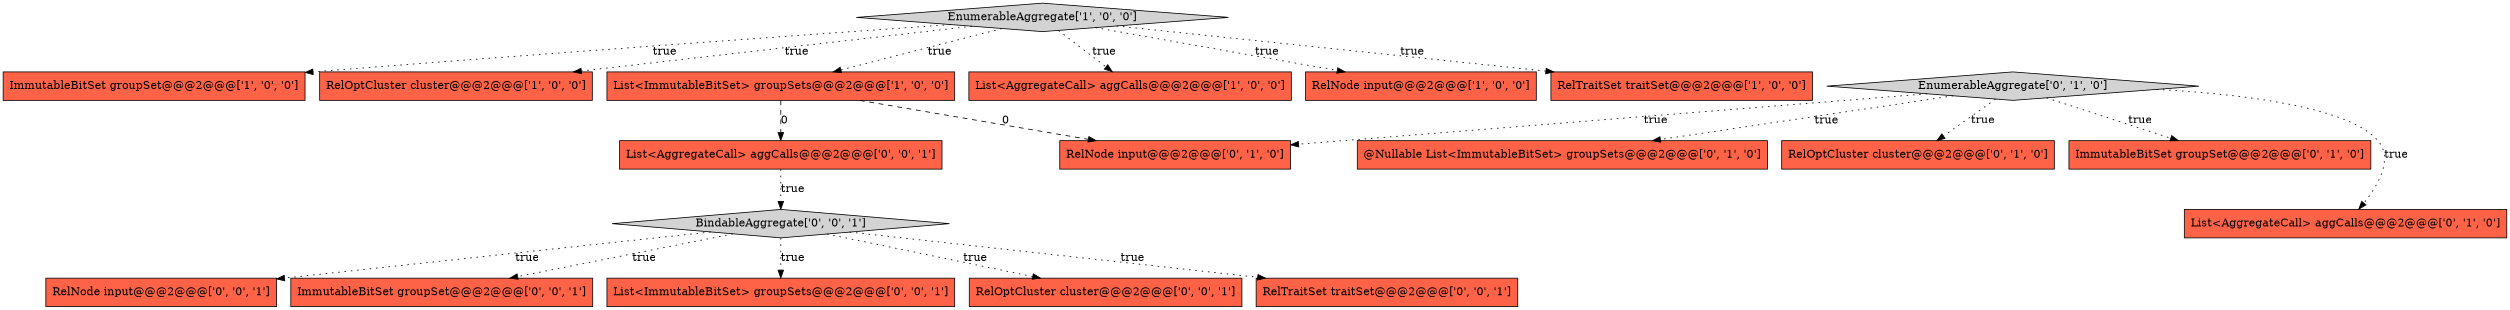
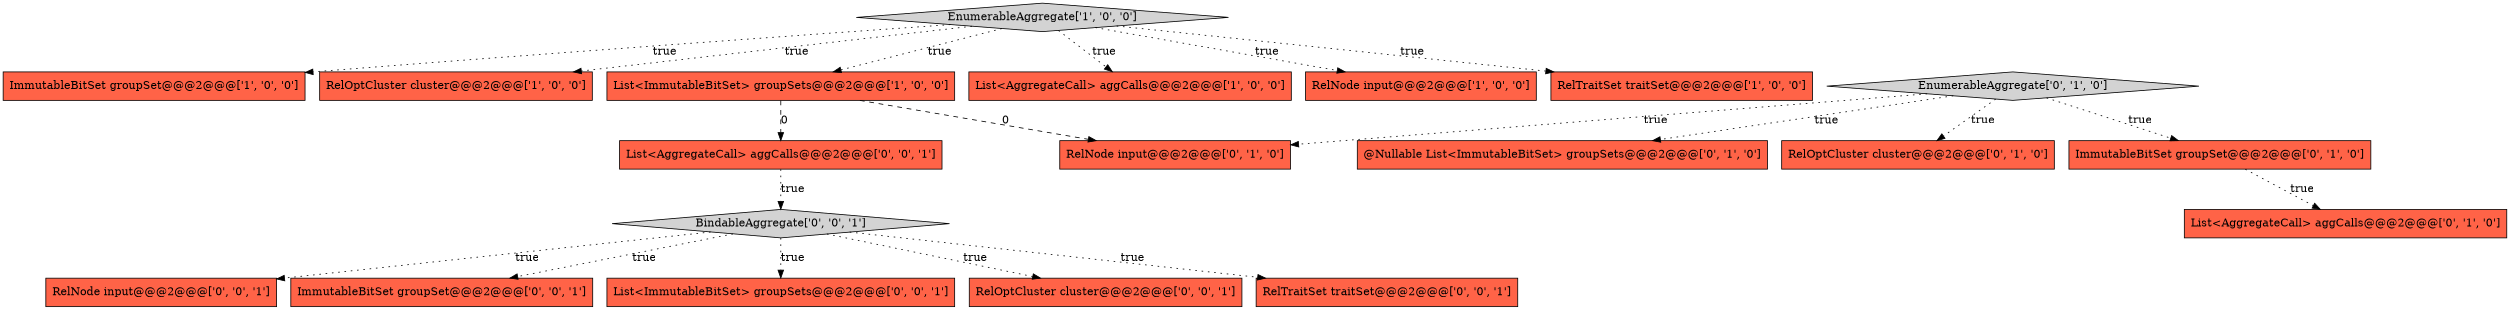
edge "EnumerableAggregate['0', '1', '0']" -> "List<AggregateCall> aggCalls@@@2@@@['0', '1', '0']": now "ImmutableBitSet groupSet@@@2@@@['0', '1', '0']" -> "List<AggregateCall> aggCalls@@@2@@@['0', '1', '0']"
